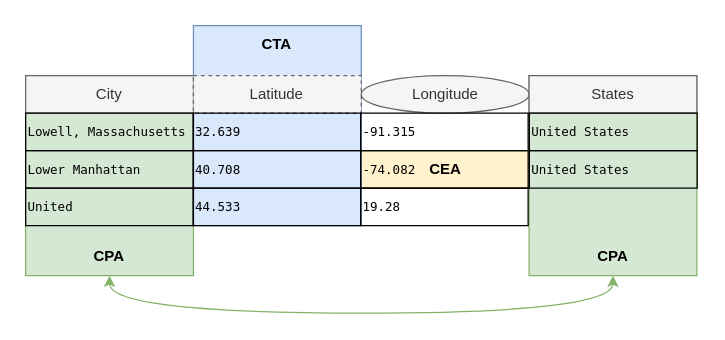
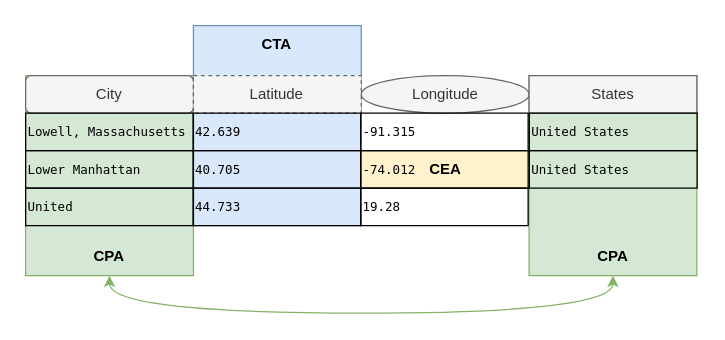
node "City": shape rectangle -> rounded rectangle
node "32.639": label "32.639" -> "42.639"
node "40.708": label "40.708" -> "40.705"
node "-74.082": label "-74.082" -> "-74.012"
node "44.533": label "44.533" -> "44.733"
